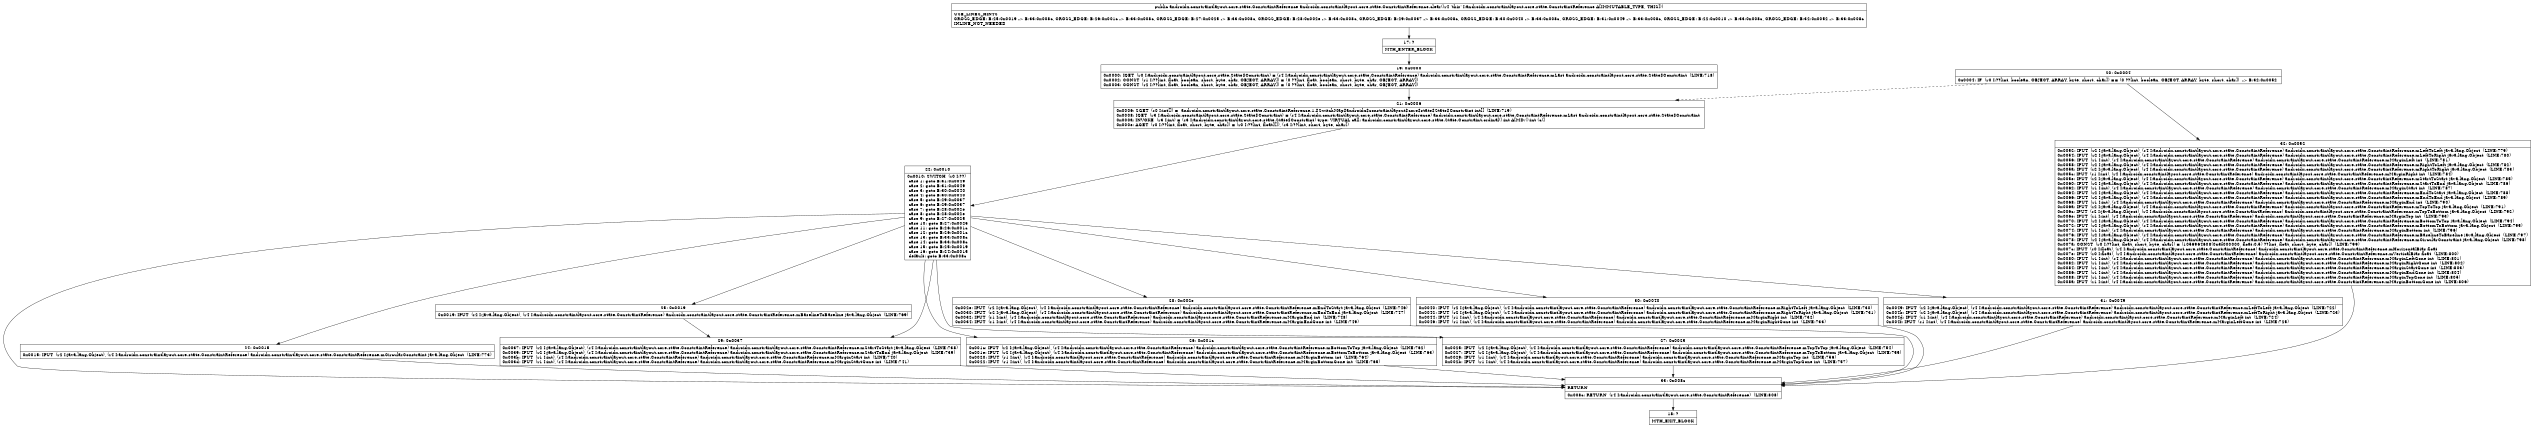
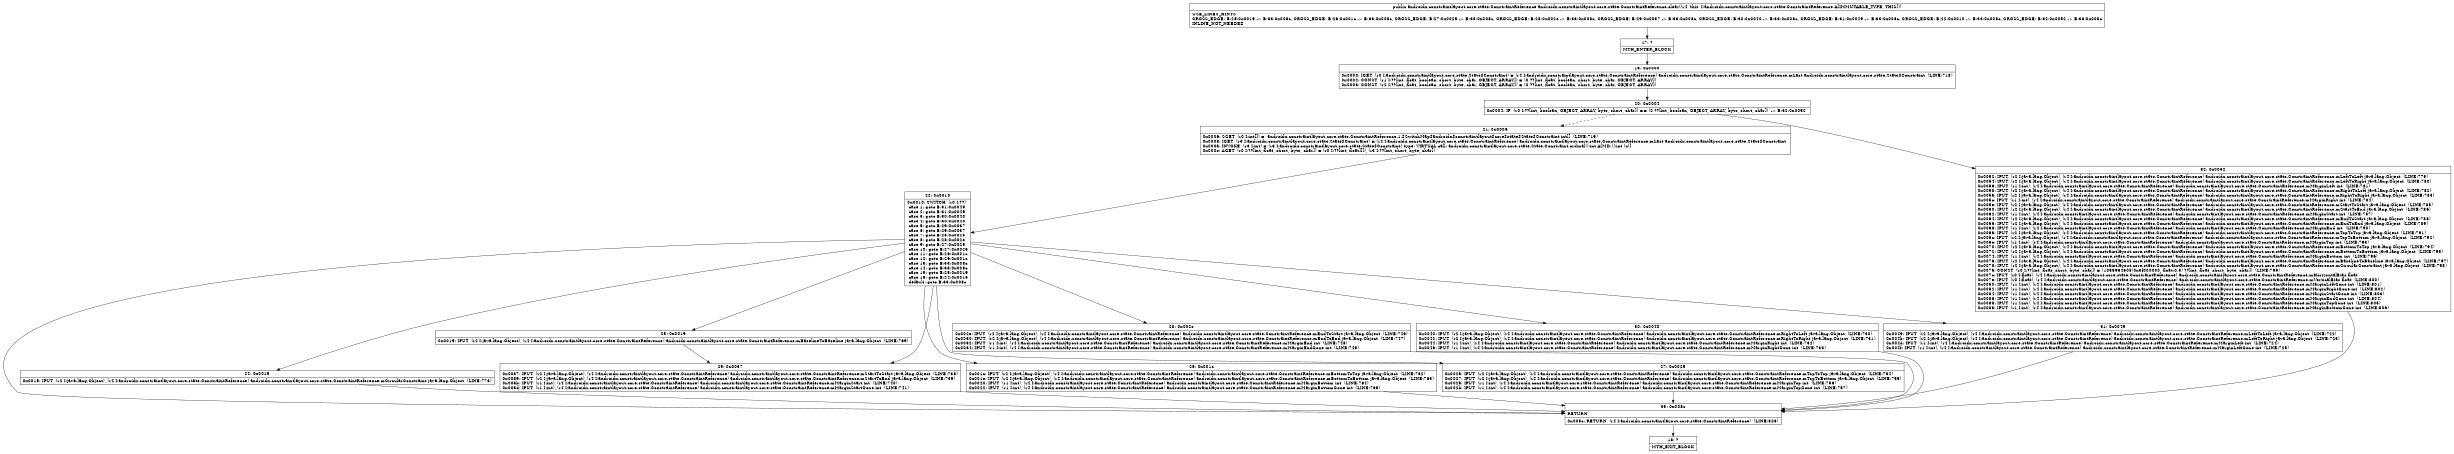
edge "19: 0x0000" -> "21: 0x0006": now "19: 0x0000" -> "20: 0x0004"
